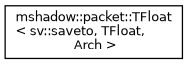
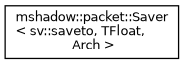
node "mshadow::packet::TFloat < sv::saveto, TFloat, Arch >": label "mshadow::packet::TFloat < sv::saveto, TFloat, Arch >" -> "mshadow::packet::Saver < sv::saveto, TFloat, Arch >"
